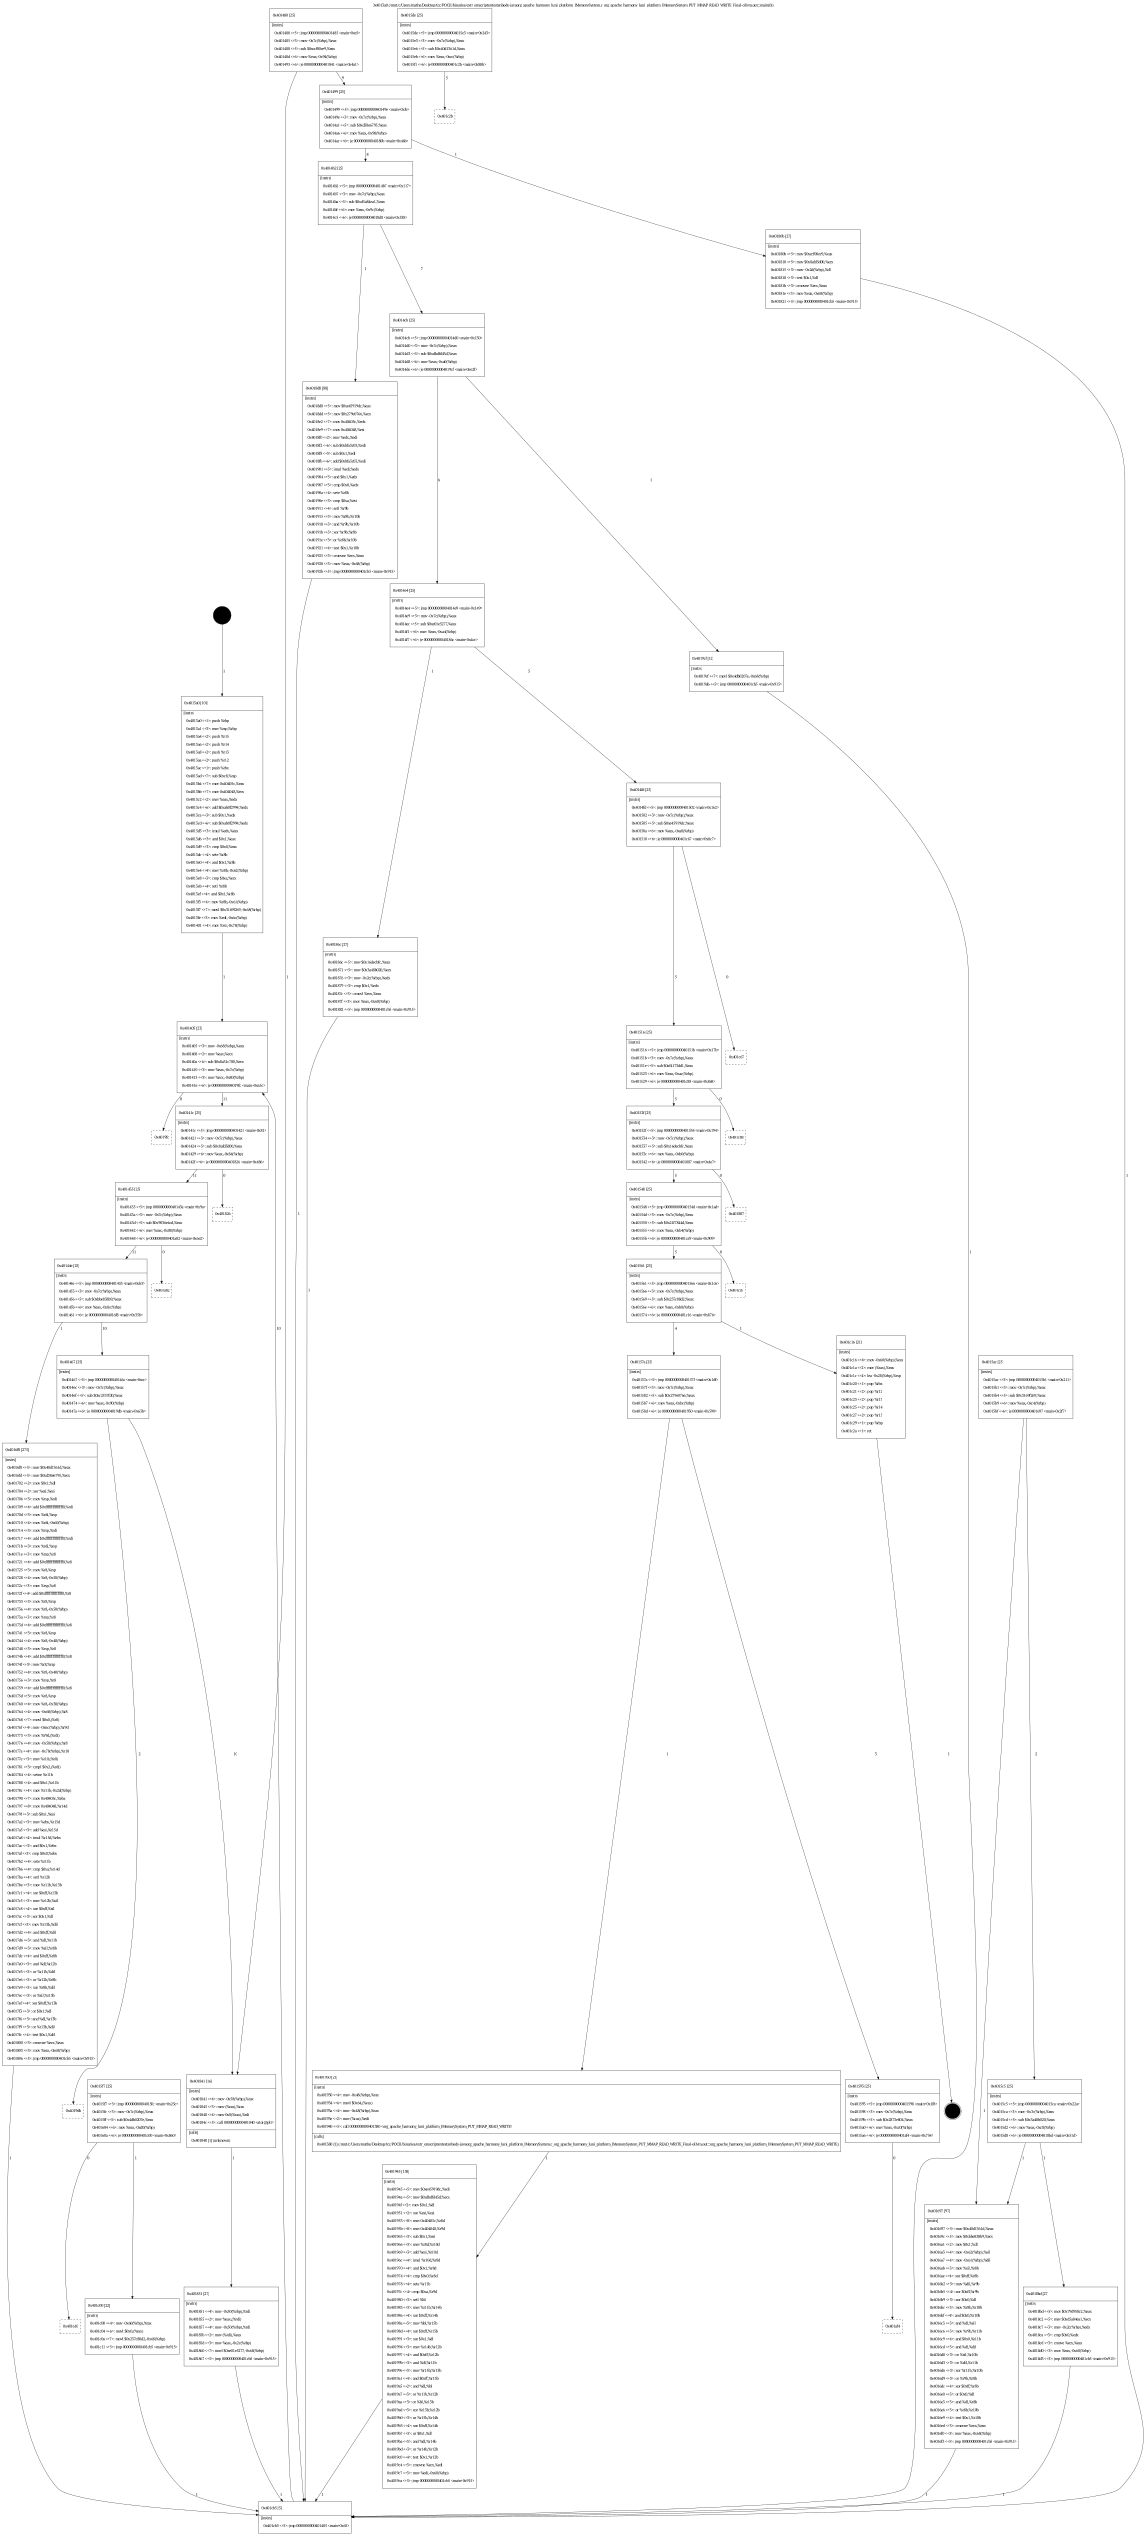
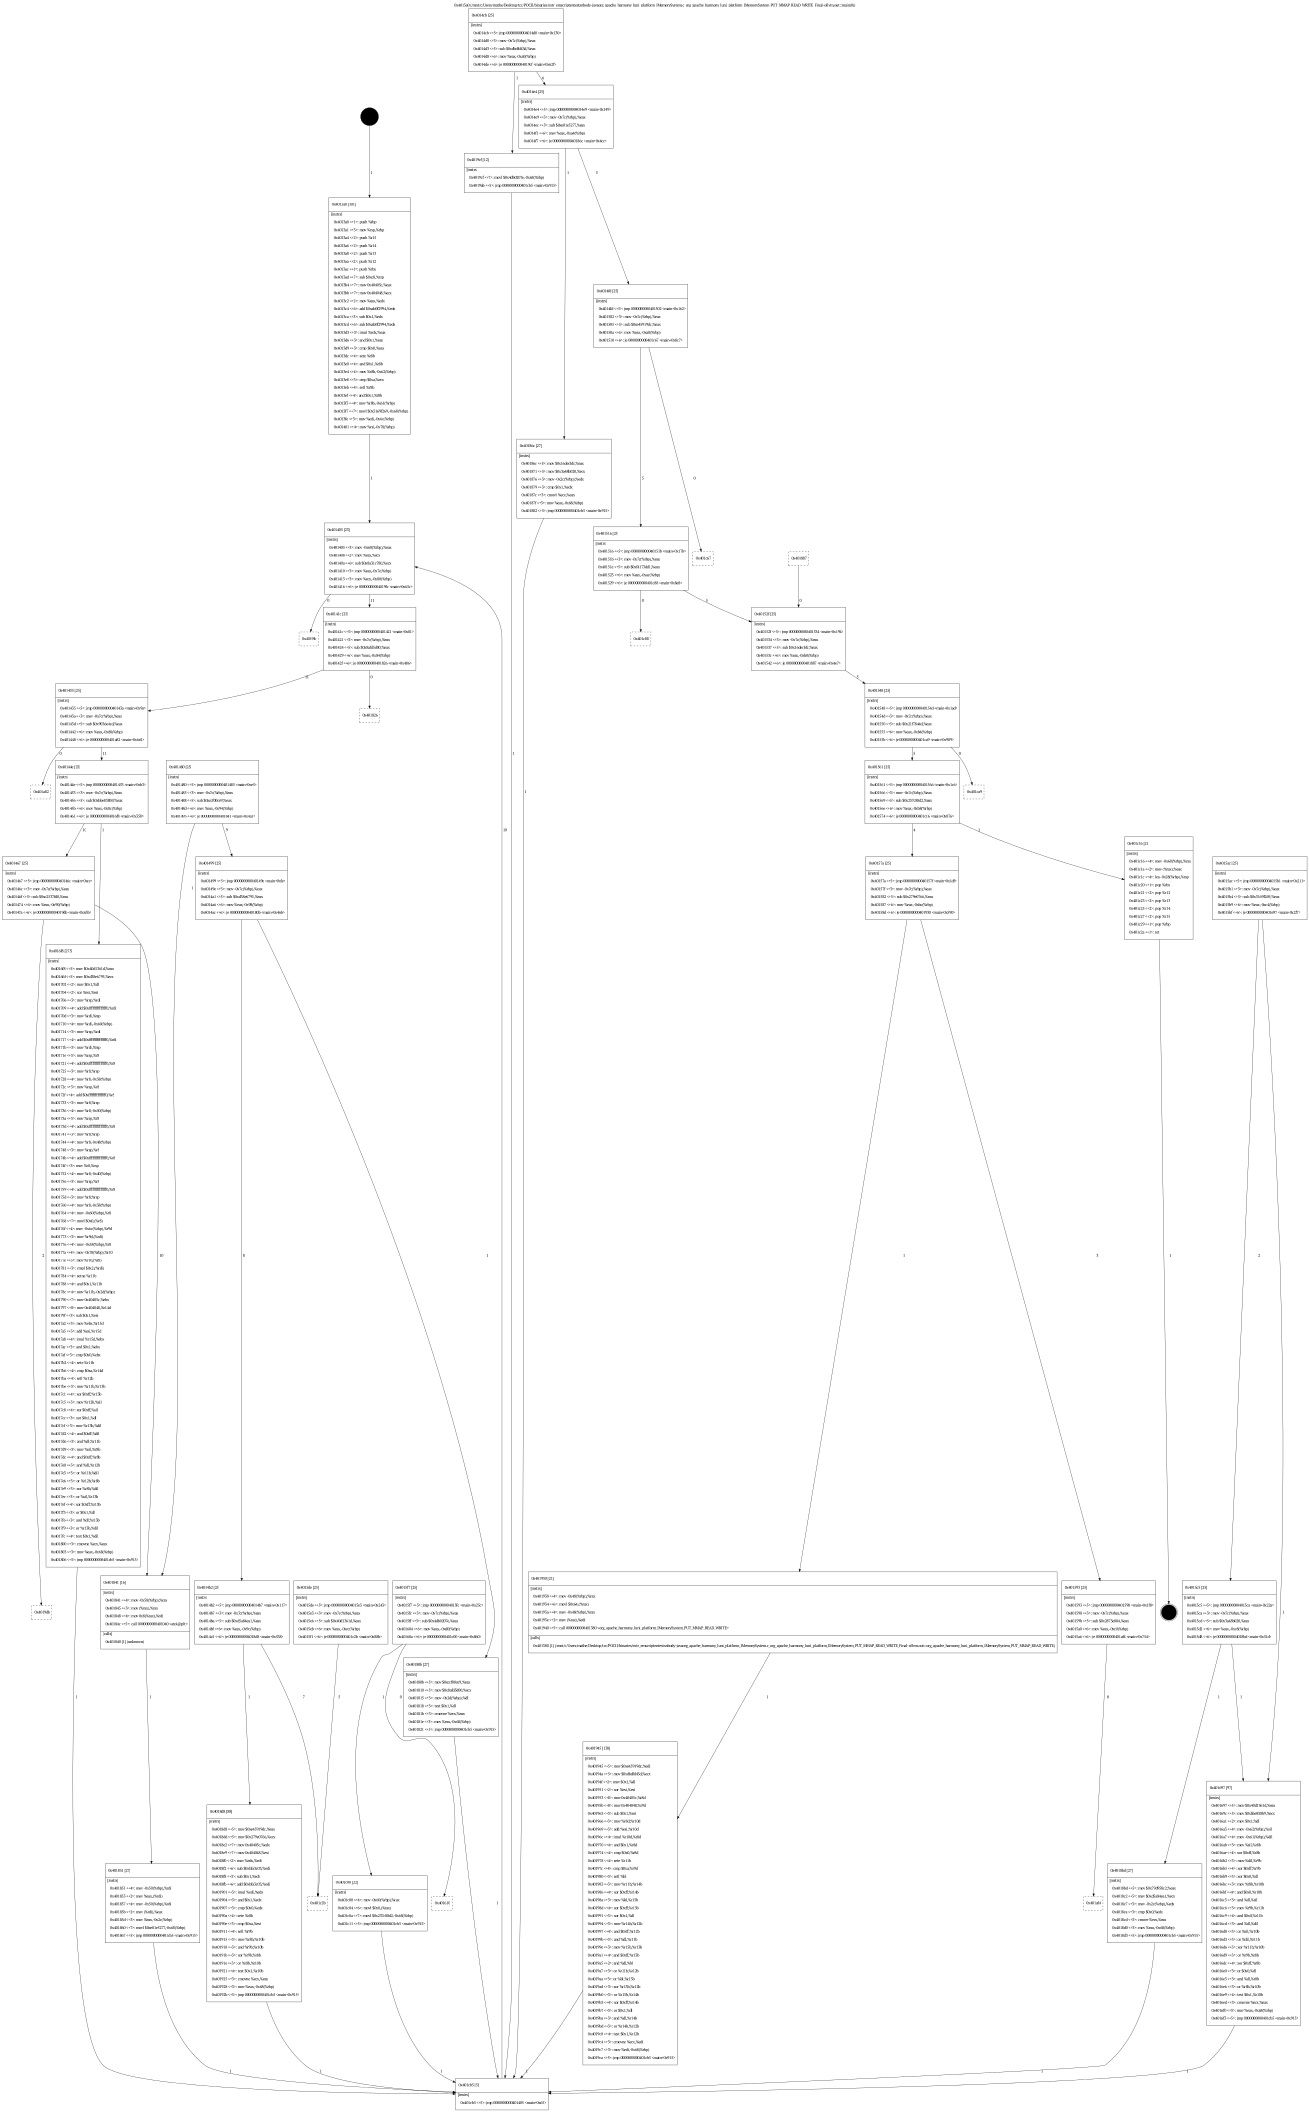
edge "0x4014b2 [25]" -> "0x4014cb [25]": now "0x4014b2 [25]" -> "0x401c2b"
edge "0x40152f [25]" -> "0x401887": reversed
